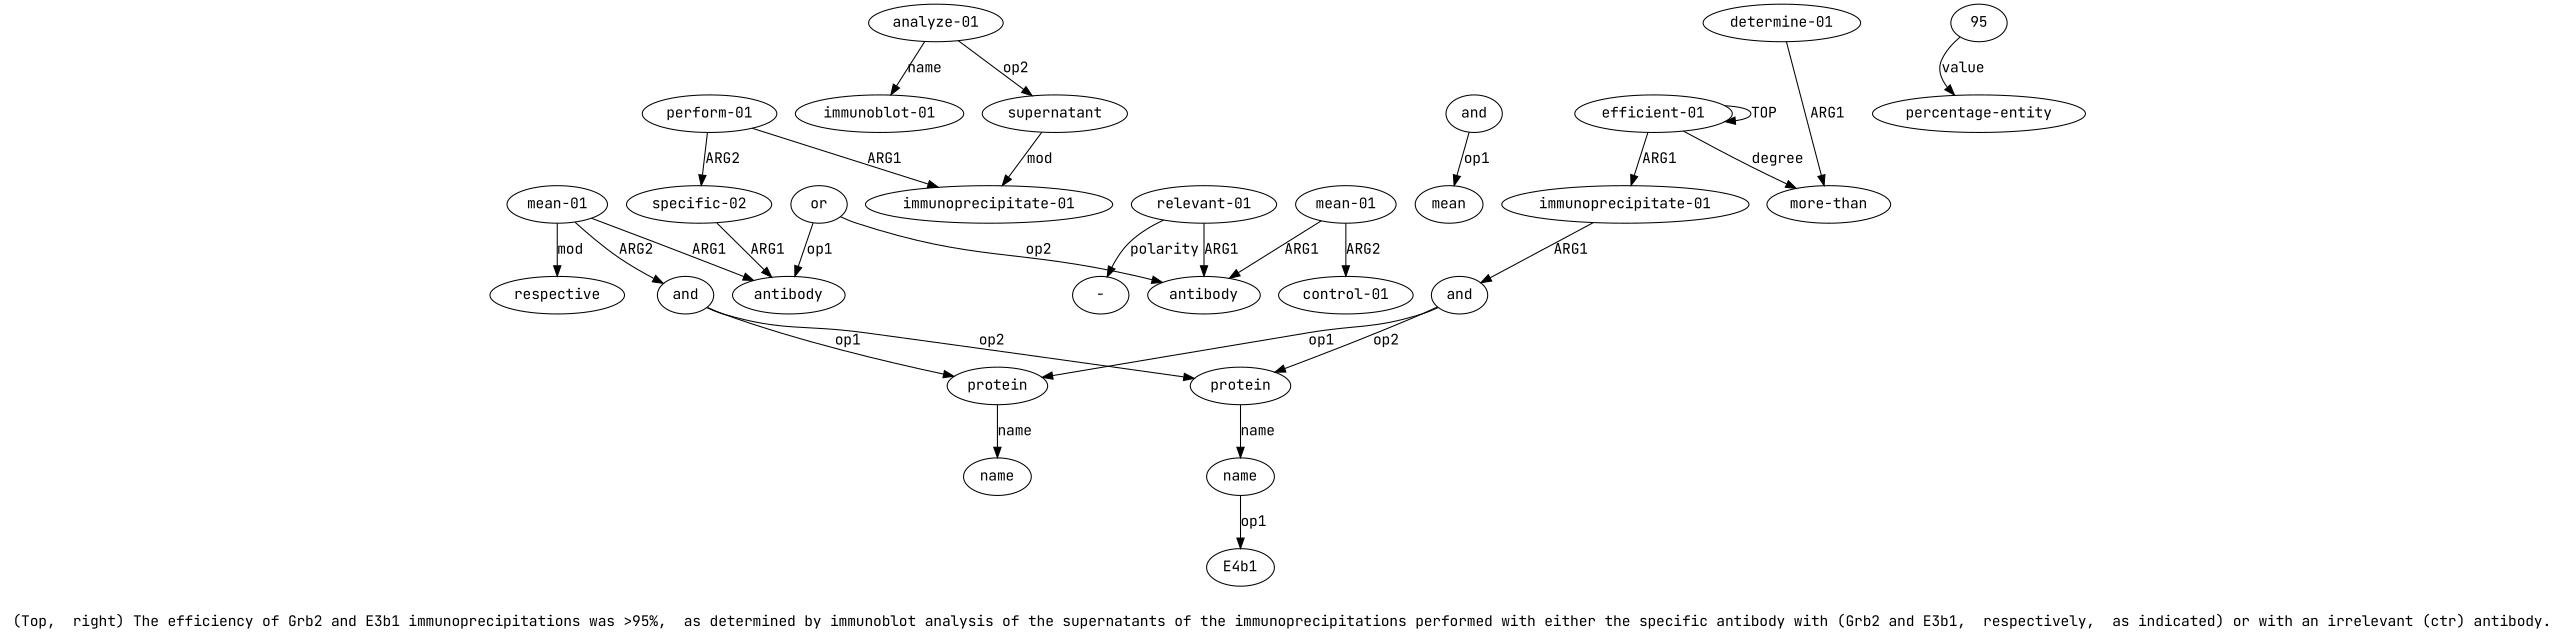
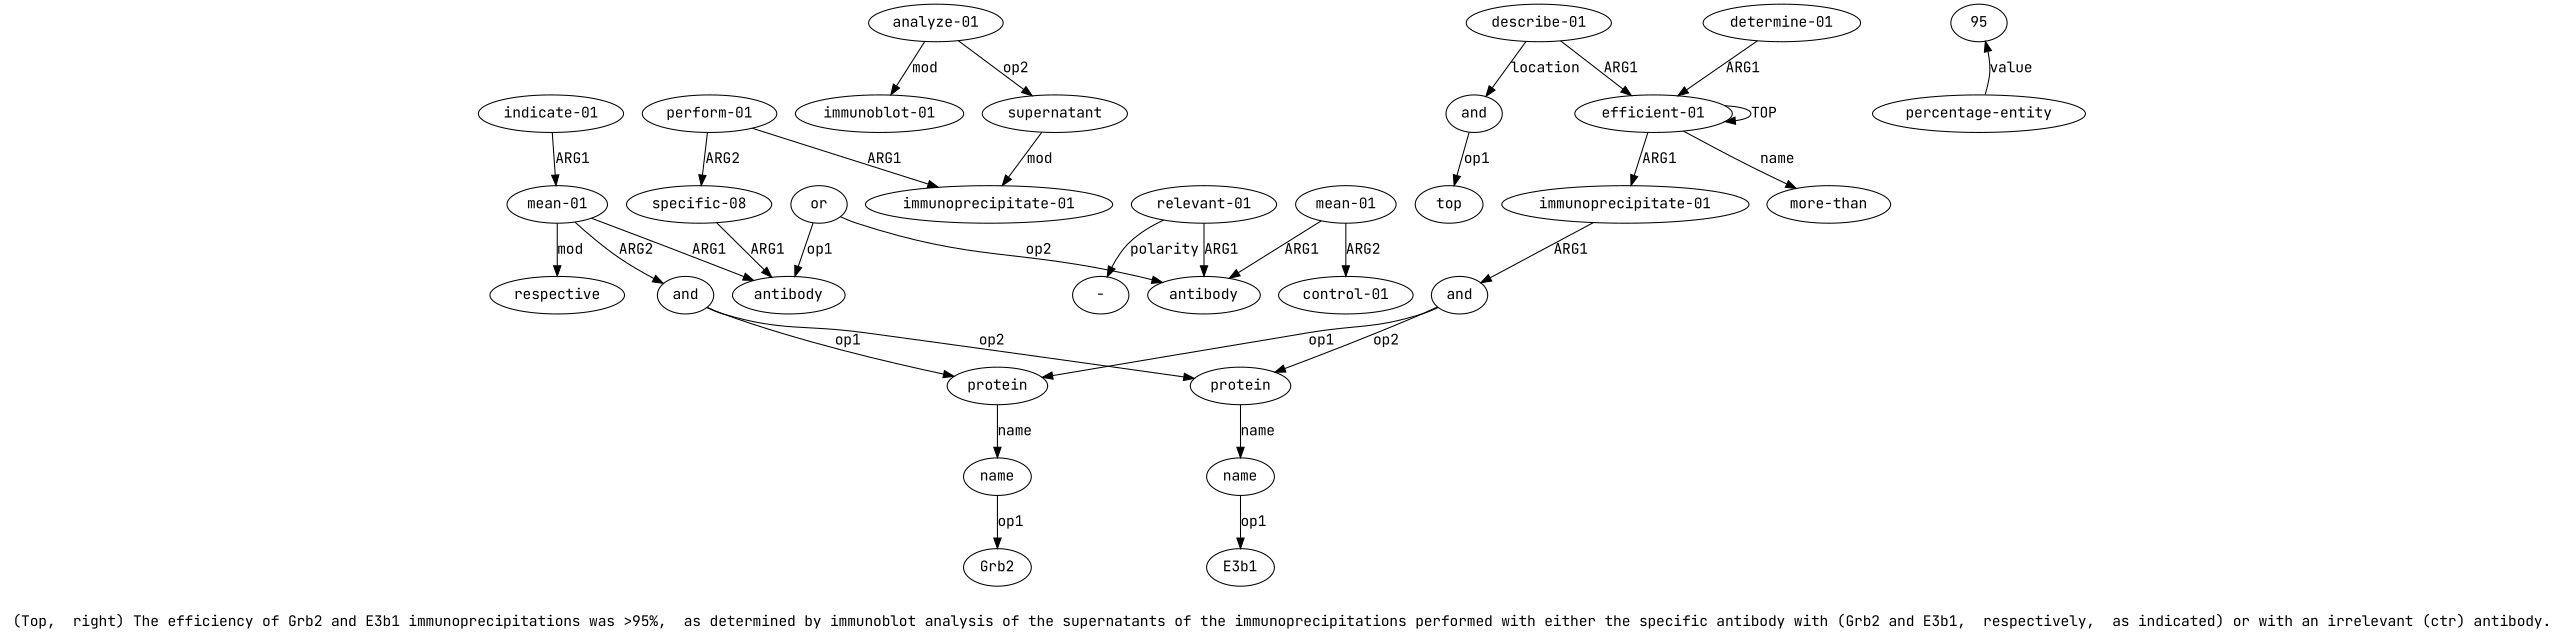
node "describe-01": added
edge "95" -> "percentage-entity": reversed
edge "analyze-01" -> "immunoblot-01": label "name" -> "mod"
edge "determine-01" -> "more-than": now "determine-01" -> "efficient-01"
node "indicate-01": added
edge "efficient-01" -> "more-than": label "degree" -> "name"
node "specific-02": label "specific-02" -> "specific-08"
node "mean": label "mean" -> "top"
node "Grb2": added
node "E4b1": label "E4b1" -> "E3b1"
